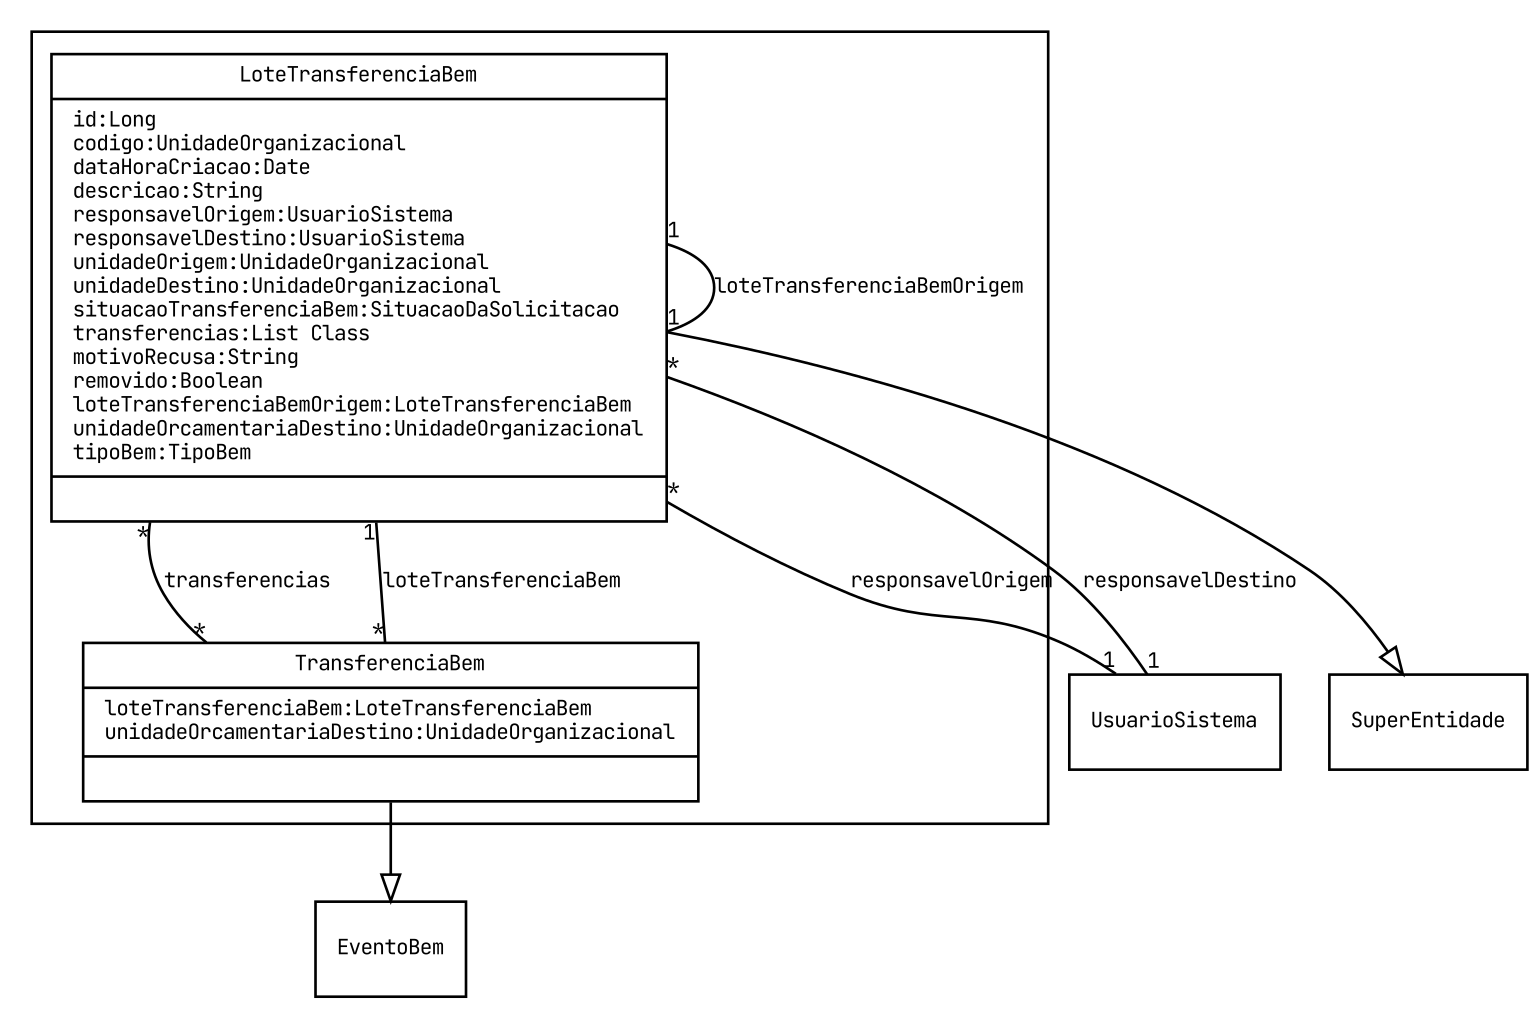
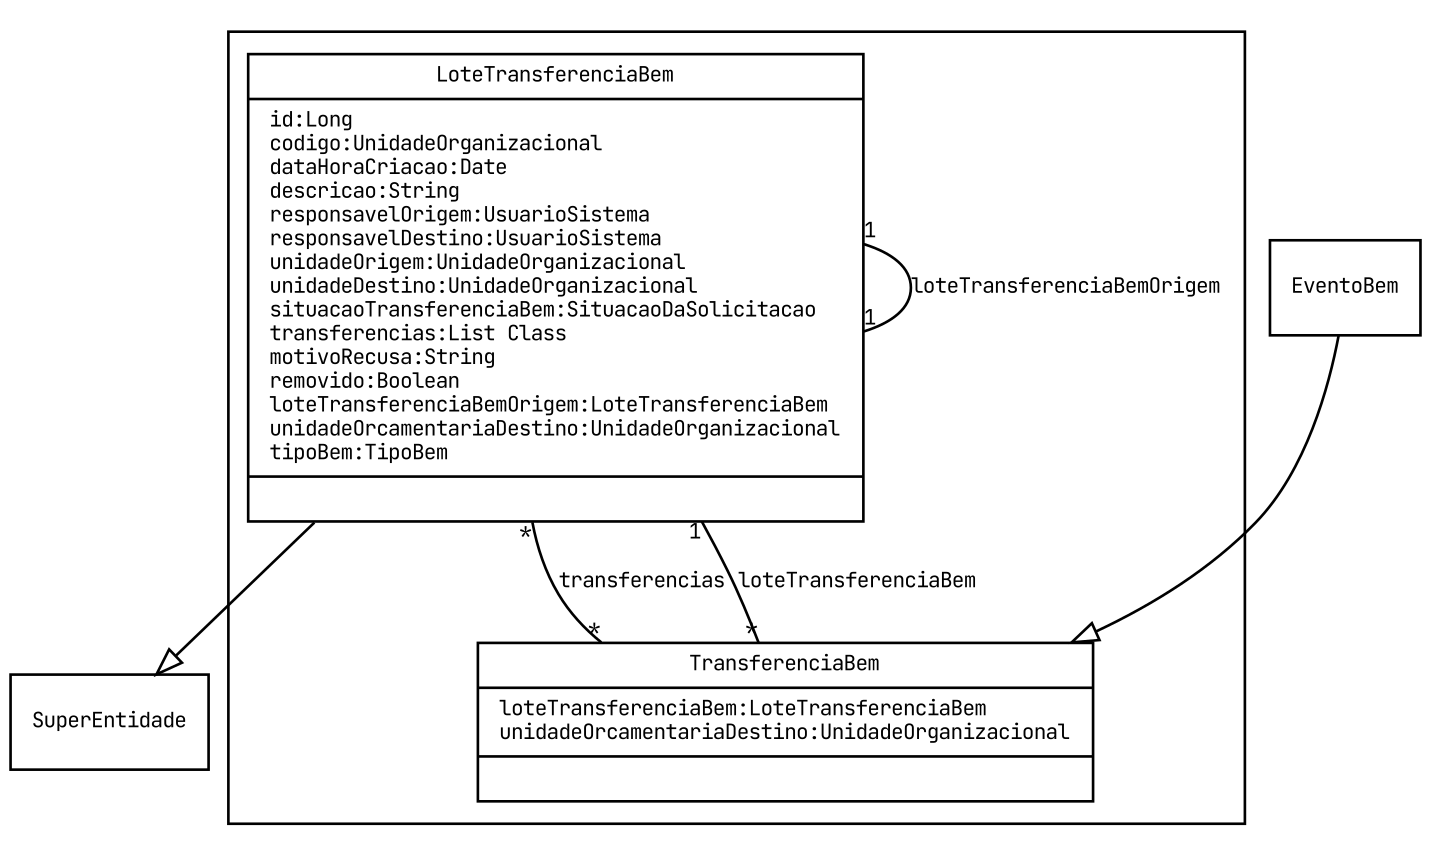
node "UsuarioSistema": removed
edge "TransferenciaBem" -> "EventoBem": reversed
